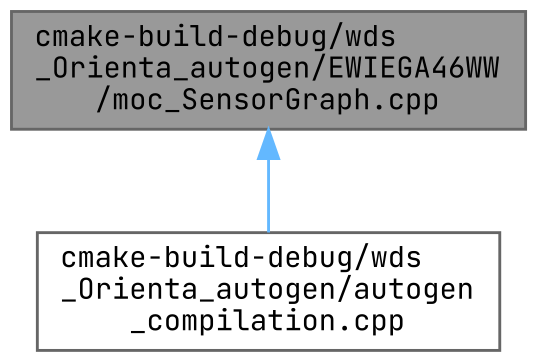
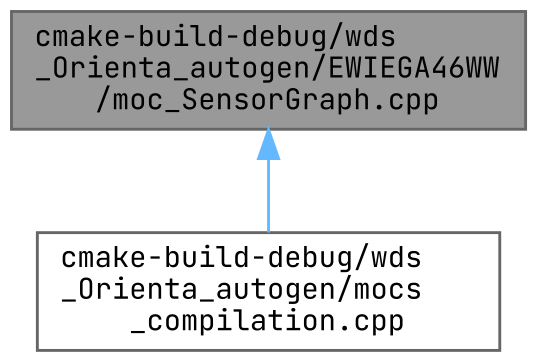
node "cmake-build-debug/wds _Orienta_autogen/autogen _compilation.cpp": label "cmake-build-debug/wds _Orienta_autogen/autogen _compilation.cpp" -> "cmake-build-debug/wds _Orienta_autogen/mocs _compilation.cpp"
